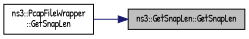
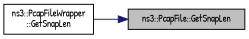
node "ns3::GetSnapLen::GetSnapLen": label "ns3::GetSnapLen::GetSnapLen" -> "ns3::PcapFile::GetSnapLen"
